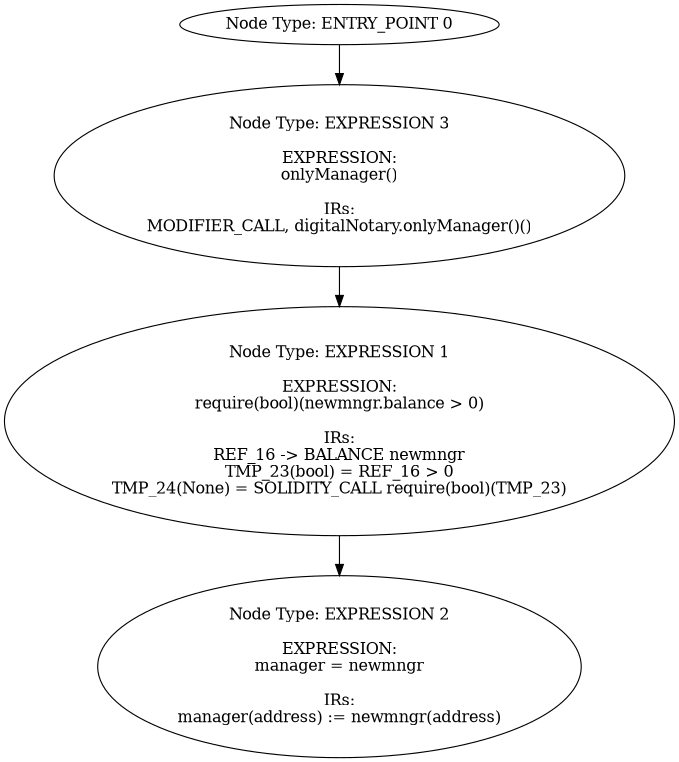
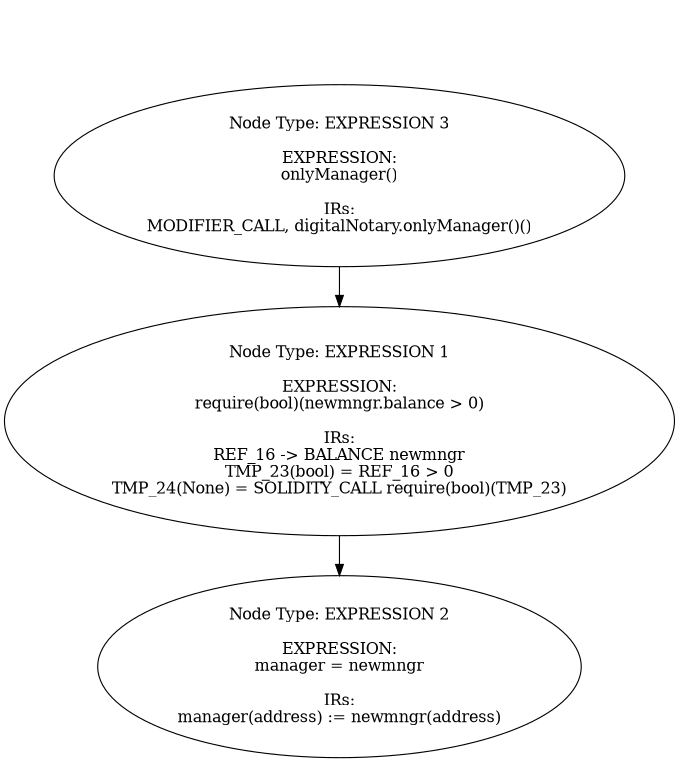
node "Node Type: ENTRY_POINT 0": removed
